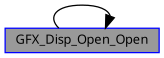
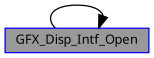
node "GFX_Disp_Open_Open": label "GFX_Disp_Open_Open" -> "GFX_Disp_Intf_Open"
